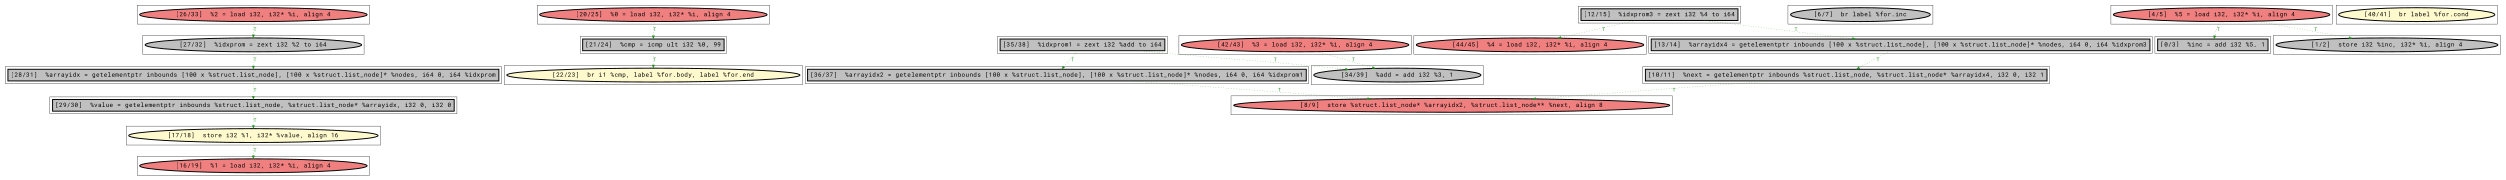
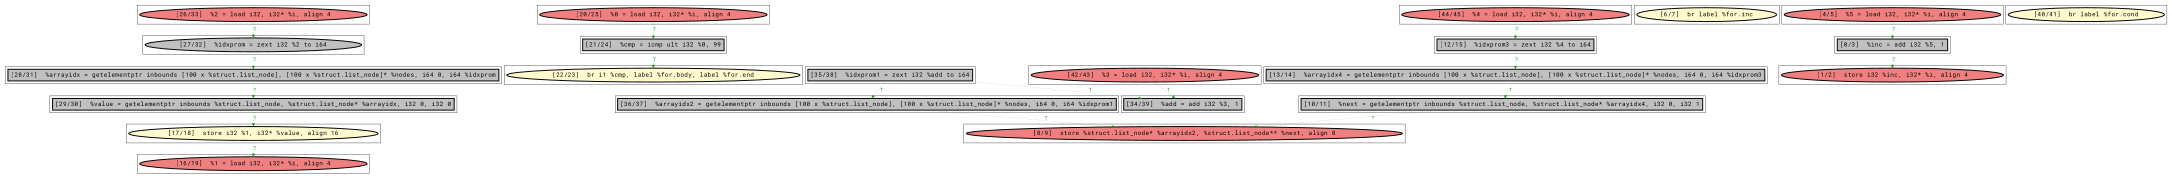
node "[6/7]  br label %for.inc": fillcolor grey -> lemonchiffon
edge "[12/15]  %idxprom3 = zext i32 %4 to i64" -> "[44/45]  %4 = load i32, i32* %i, align 4": reversed
edge "[4/5]  %5 = load i32, i32* %i, align 4" -> "[1/2]  store i32 %inc, i32* %i, align 4": now "[0/3]  %inc = add i32 %5, 1" -> "[1/2]  store i32 %inc, i32* %i, align 4"
node "[1/2]  store i32 %inc, i32* %i, align 4": fillcolor grey -> lightcoral
node "[34/39]  %add = add i32 %3, 1": shape ellipse -> box
